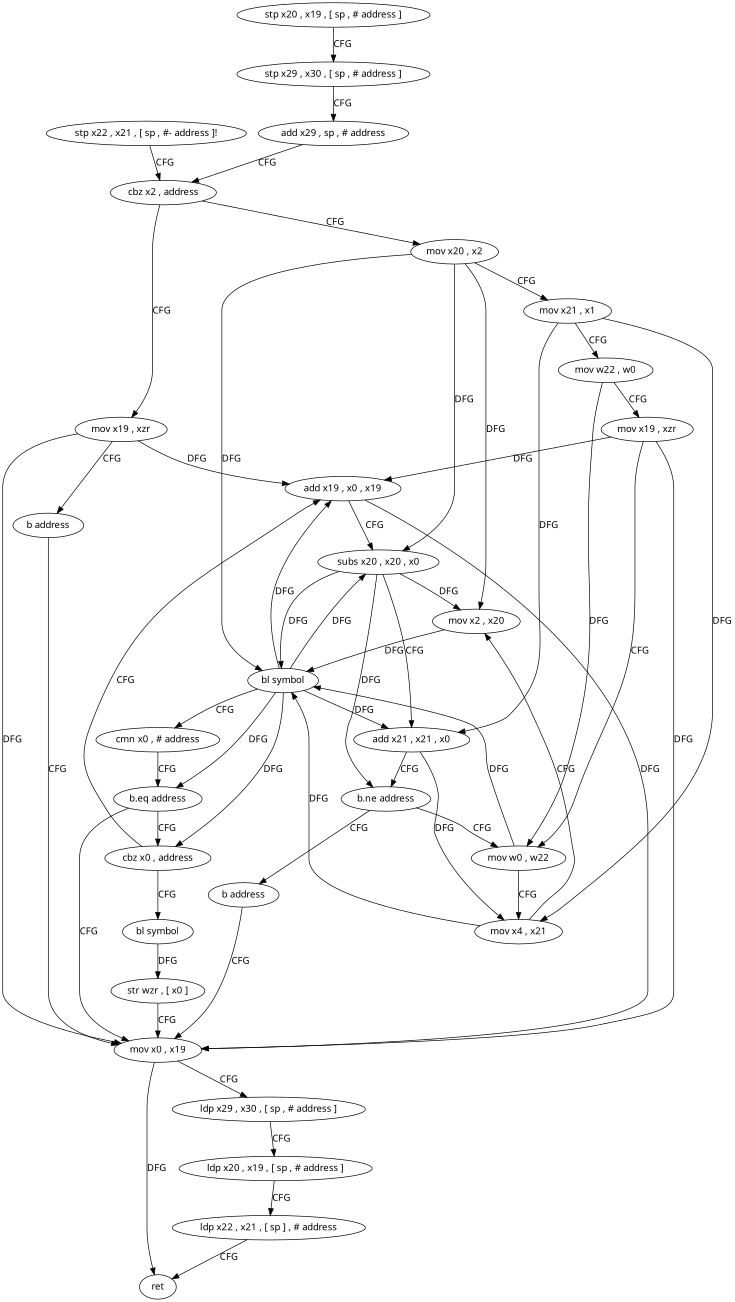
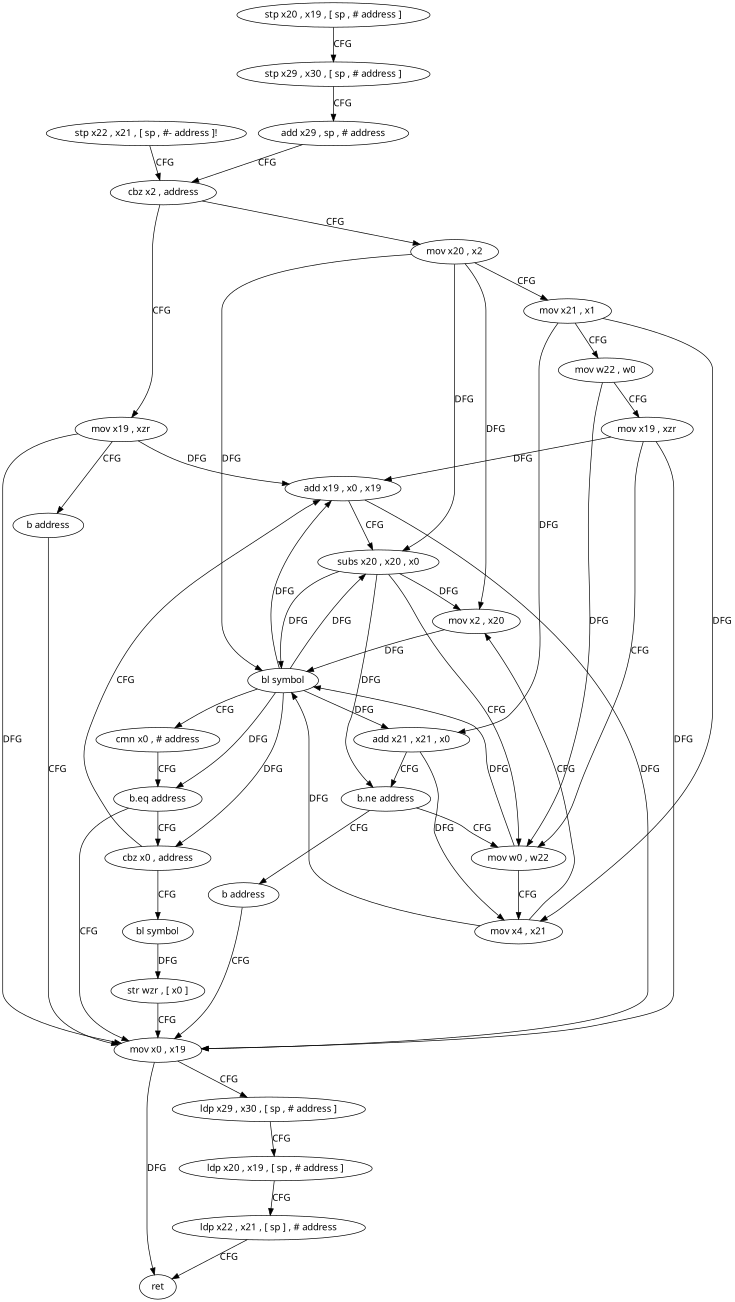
edge "subs x20 , x20 , x0" -> "add x21 , x21 , x0": now "subs x20 , x20 , x0" -> "mov w0 , w22"
